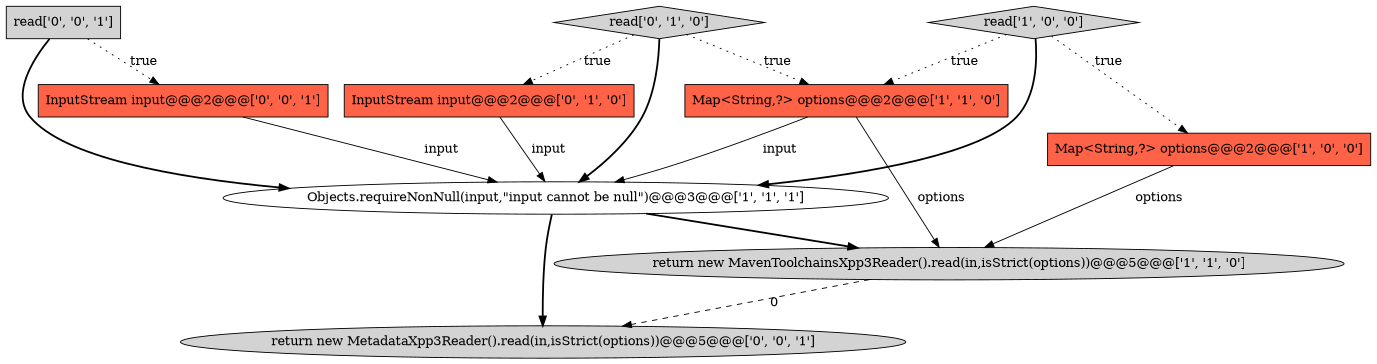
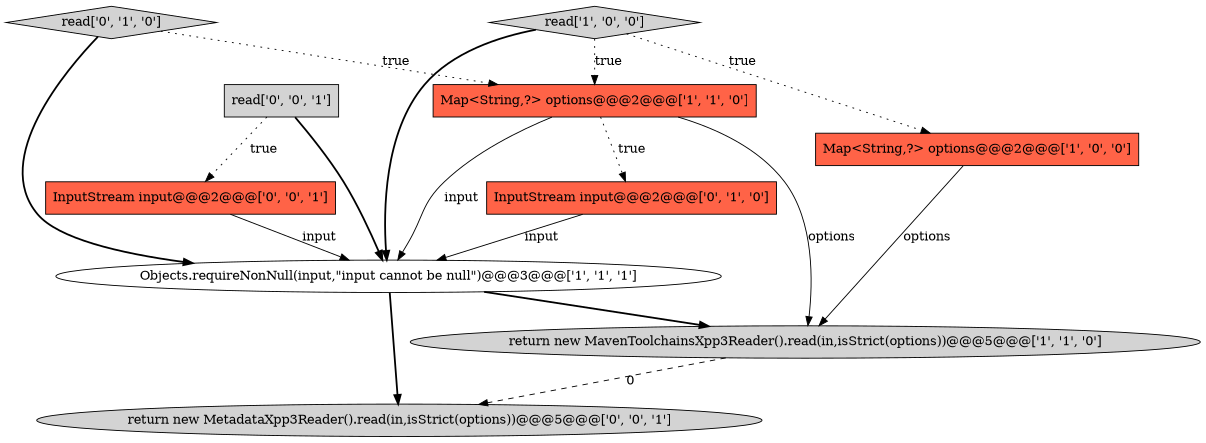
edge "read['0', '1', '0']" -> "InputStream input@@@2@@@['0', '1', '0']": now "Map<String,?> options@@@2@@@['1', '1', '0']" -> "InputStream input@@@2@@@['0', '1', '0']"
